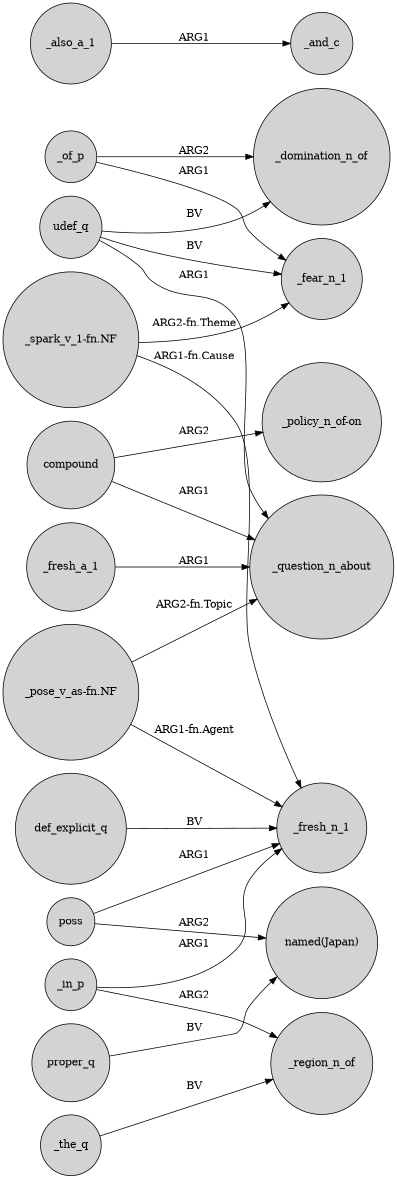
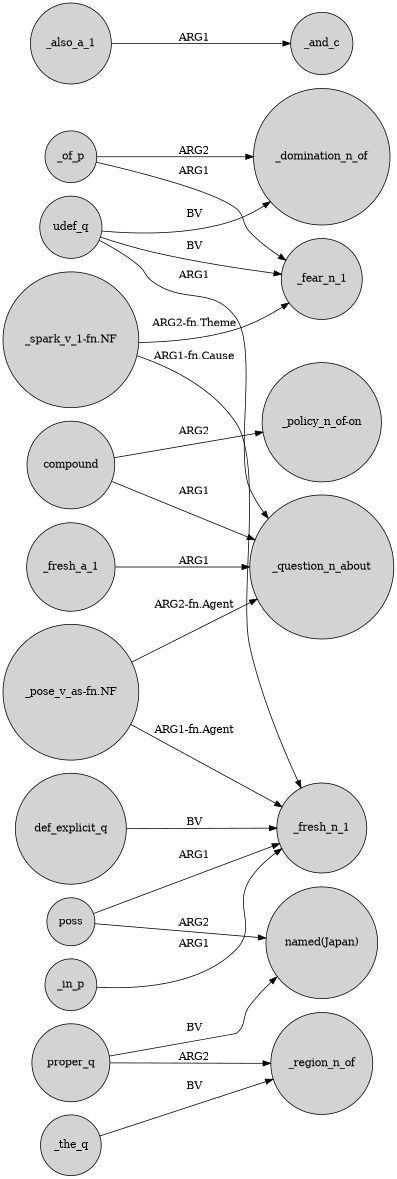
edge "_pose_v_as-fn.NF" -> "_question_n_about": label "ARG2-fn.Topic" -> "ARG2-fn.Agent"
edge "_in_p" -> "_region_n_of": now "proper_q" -> "_region_n_of"
